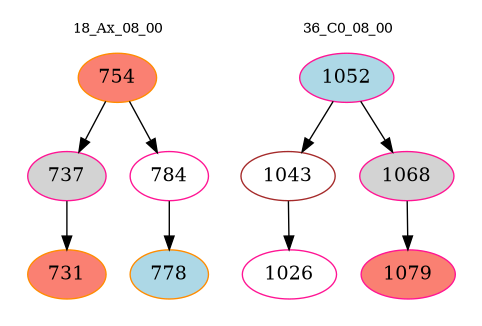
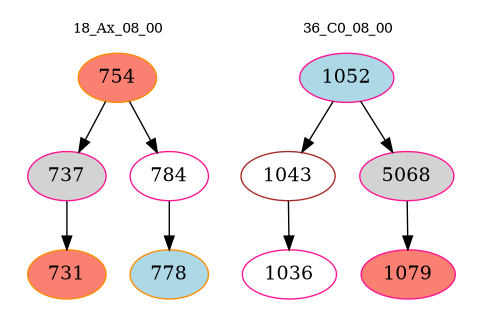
node "1068": label "1068" -> "5068"
node "1026": label "1026" -> "1036"
